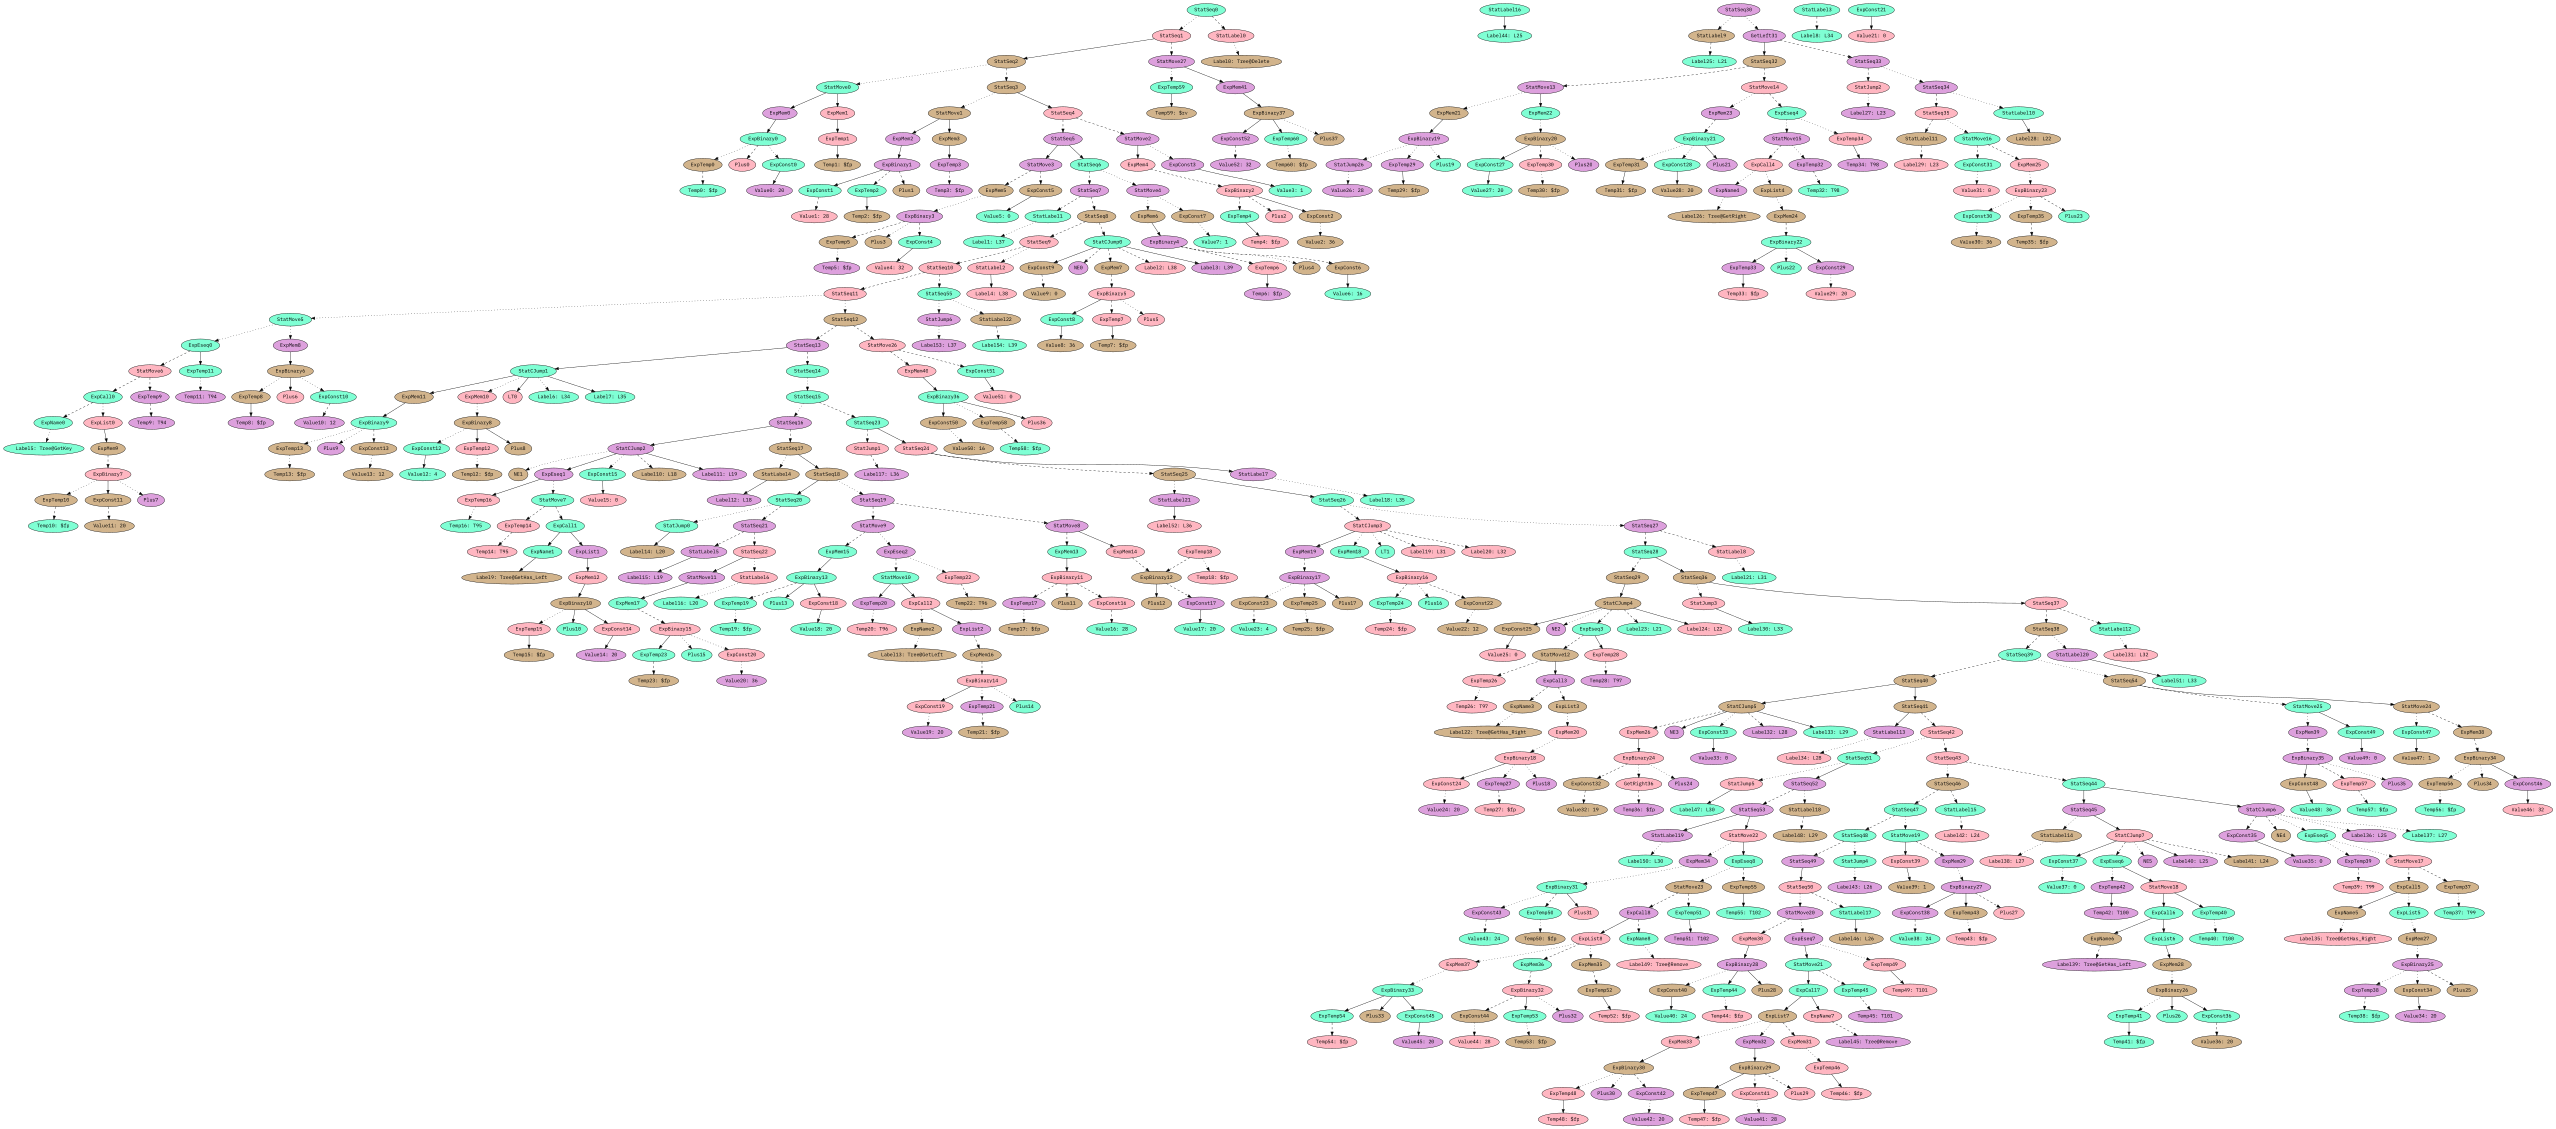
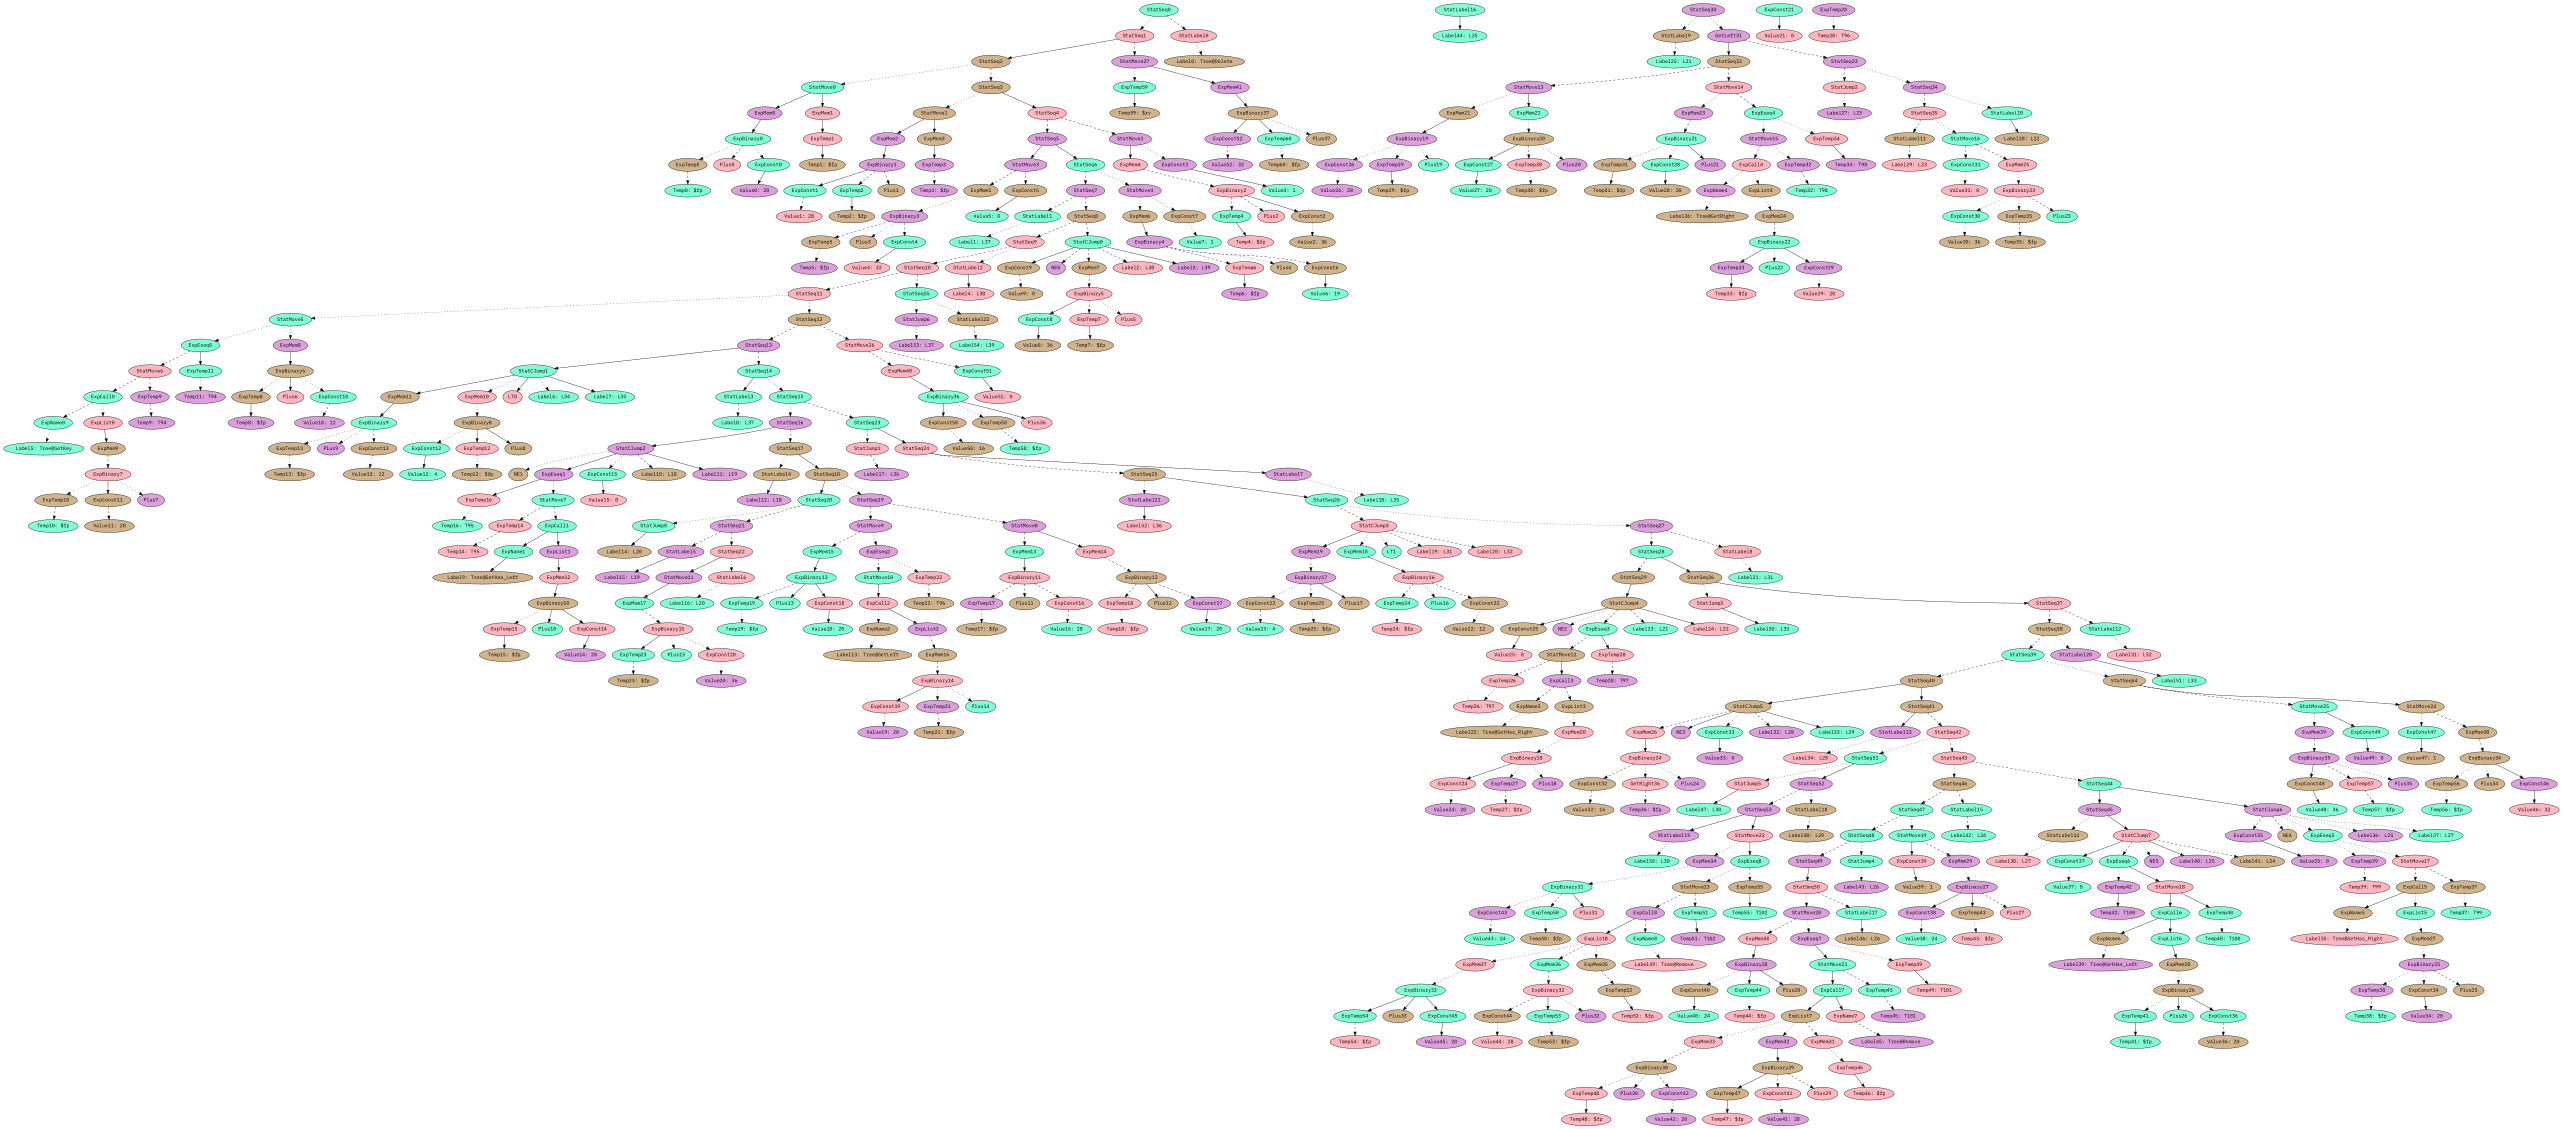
node "Label8: L34": label "Label8: L34" -> "Label8: L37"
node "StatJump26": label "StatJump26" -> "ExpConst26"
node "Value6: 16": label "Value6: 16" -> "Value6: 19"
edge "StatSeq14" -> "StatLabel3": added
edge "ExpTemp18" -> "ExpBinary12": reversed
edge "StatMove10" -> "ExpTemp20": removed
node "Value32: 19": label "Value32: 19" -> "Value32: 16"
node "Label42: L24": fillcolor lightpink -> aquamarine
edge "ExpMem33" -> "ExpBinary30": style solid -> dashed
